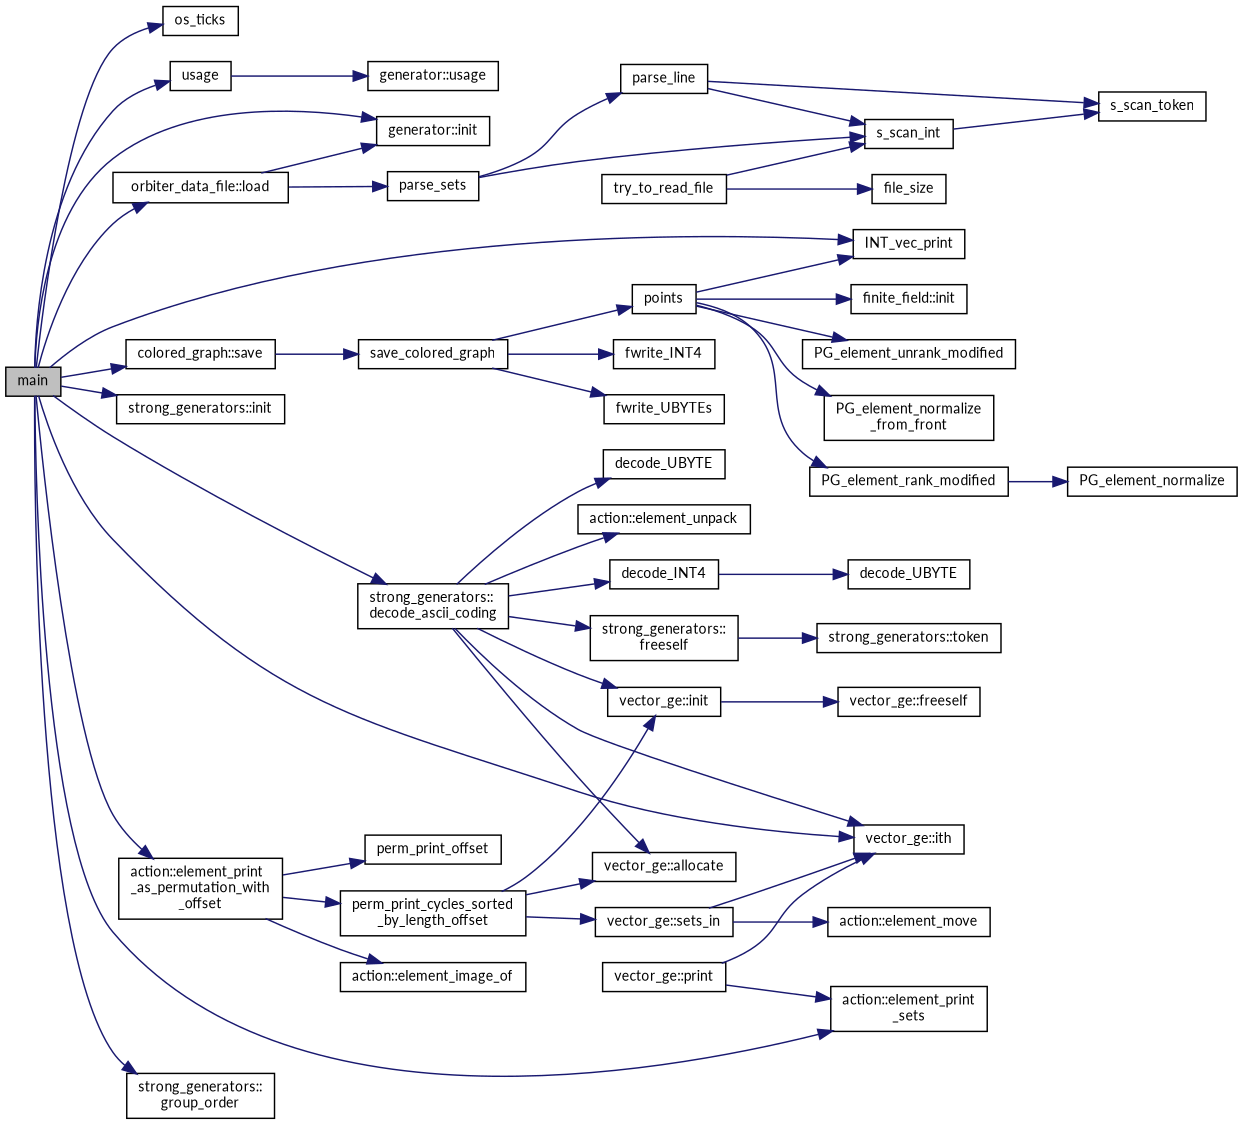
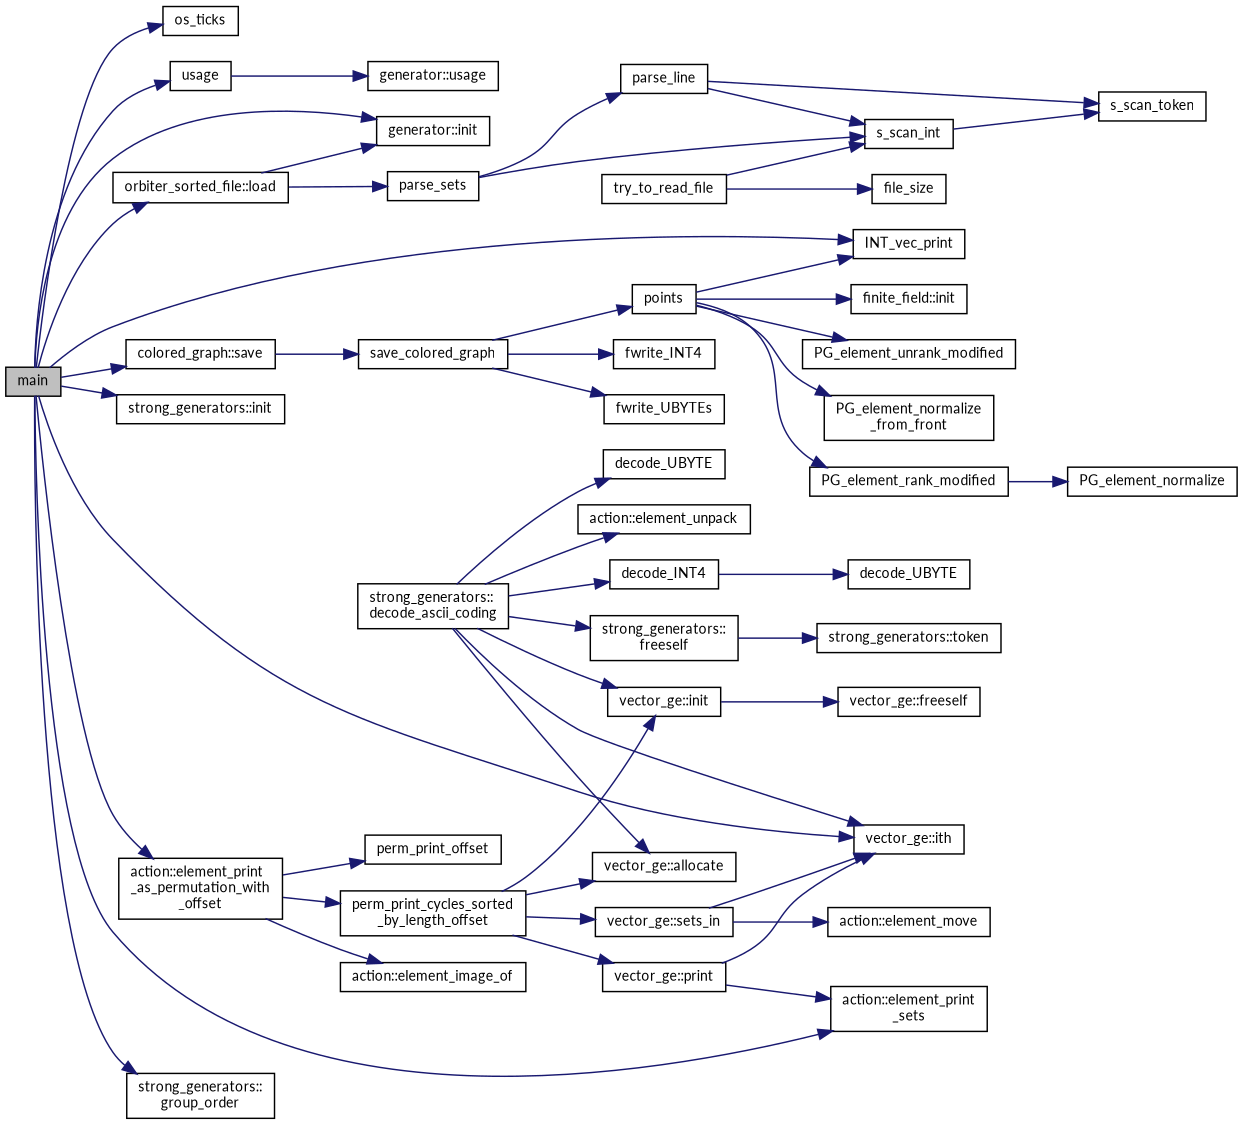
node "orbiter_data_file::load": label "orbiter_data_file::load" -> "orbiter_sorted_file::load"
edge "main" -> "strong_generators:: decode_ascii_coding": removed
edge "perm_print_cycles_sorted _by_length_offset" -> "vector_ge::print": added
